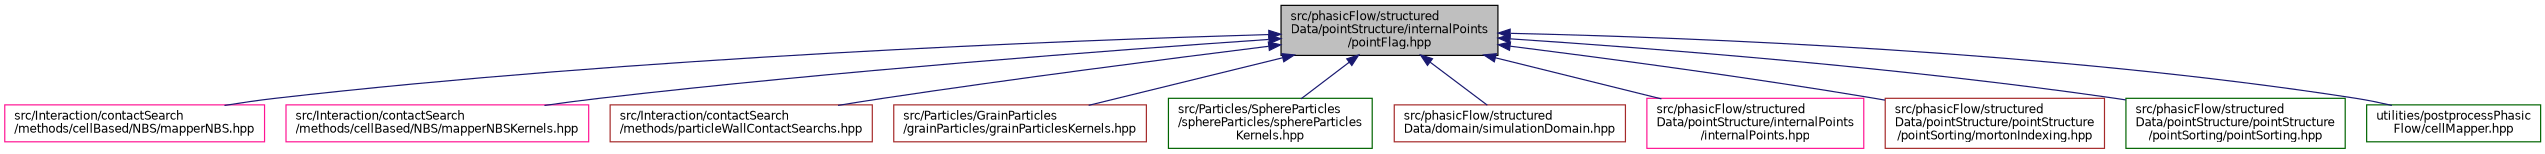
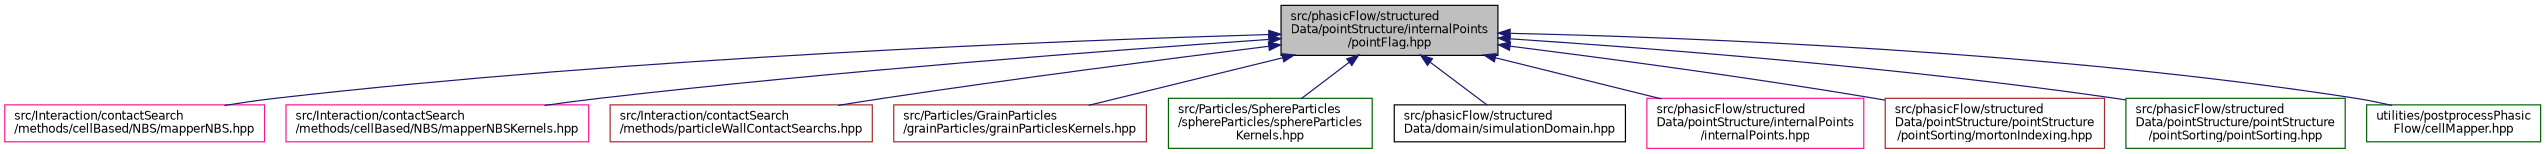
node "src/phasicFlow/structured Data/domain/simulationDomain.hpp": color brown -> black
